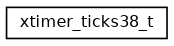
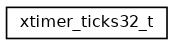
node "xtimer_ticks38_t": label "xtimer_ticks38_t" -> "xtimer_ticks32_t"
